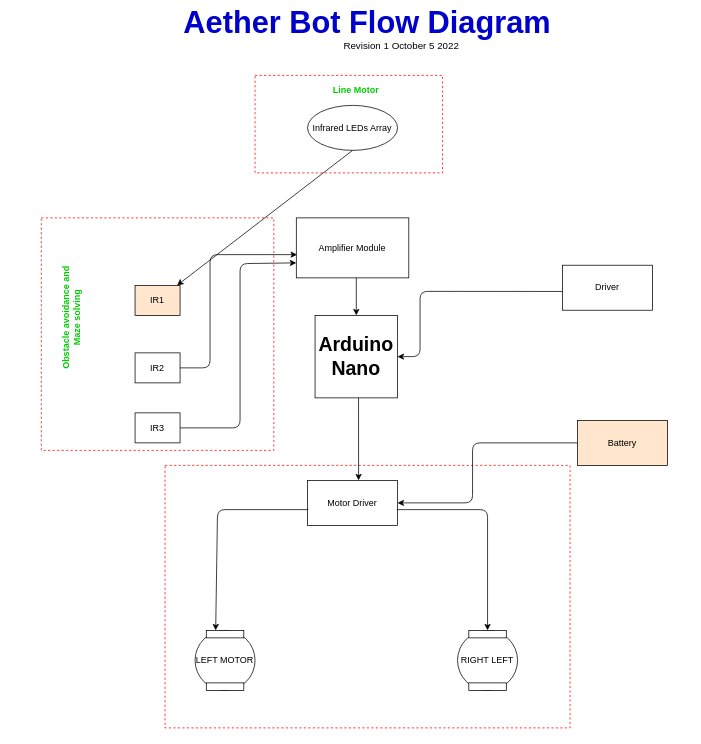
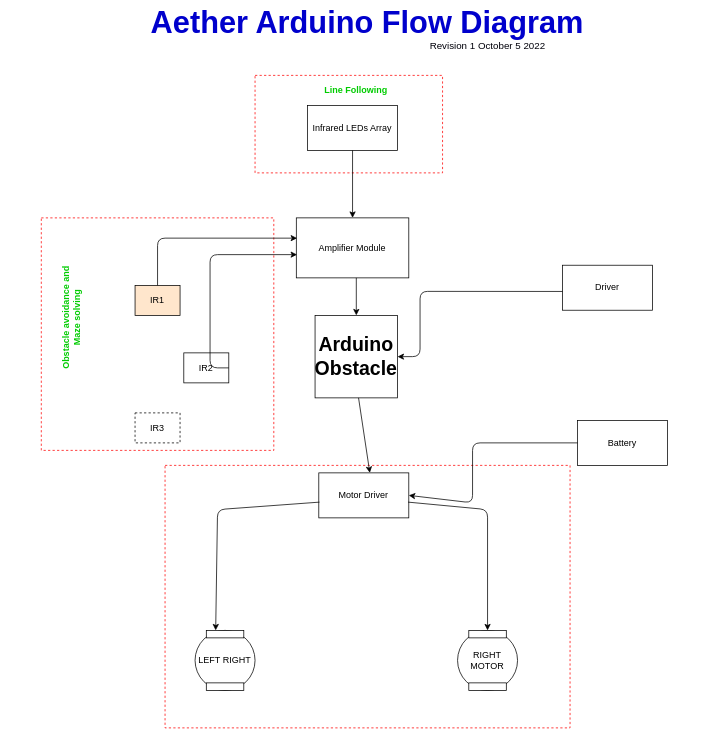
node "Aether Bot Flow Diagram": label "Aether Bot Flow Diagram" -> "Aether Arduino Flow Diagram"
node "Revision 1 October 5 2022": moved (401, 45) -> (487, 45)
node "Line Motor": label "Line Motor" -> "Line Following"
node "Infrared LEDs Array": shape ellipse -> rectangle
edge "Infrared LEDs Array" -> "IR1": now "Infrared LEDs Array" -> "Amplifier Module"
edge "IR1" -> "Amplifier Module": added
edge "IR3" -> "Amplifier Module": removed
node "Arduino Nano": label "Arduino Nano" -> "Arduino Obstacle"
node "IR2": moved (157, 368) -> (206, 368)
node "IR3": style solid -> dashed
node "Battery": fillcolor #ffe6cc -> #ffffff
node "Motor Driver": moved (352, 503) -> (364, 495)
node "LEFT MOTOR": label "LEFT MOTOR" -> "LEFT RIGHT"
node "RIGHT LEFT": label "RIGHT LEFT" -> "RIGHT MOTOR"
